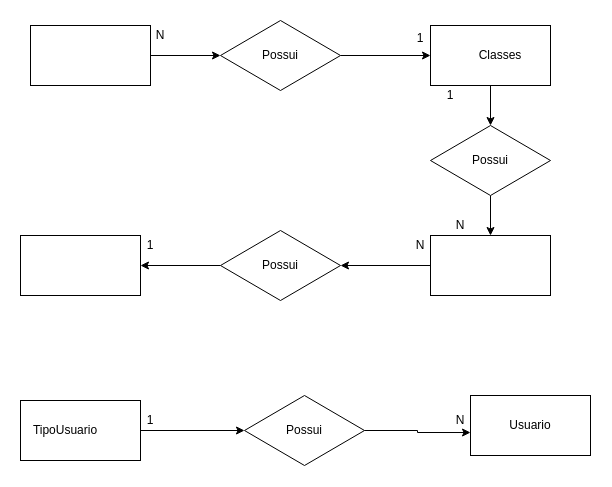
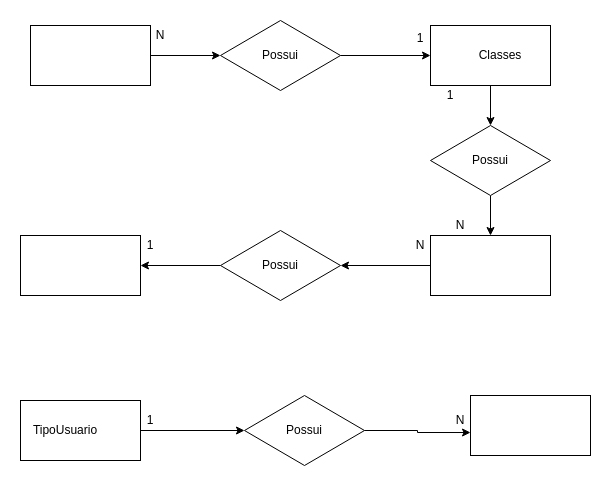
node "Usuario": removed
